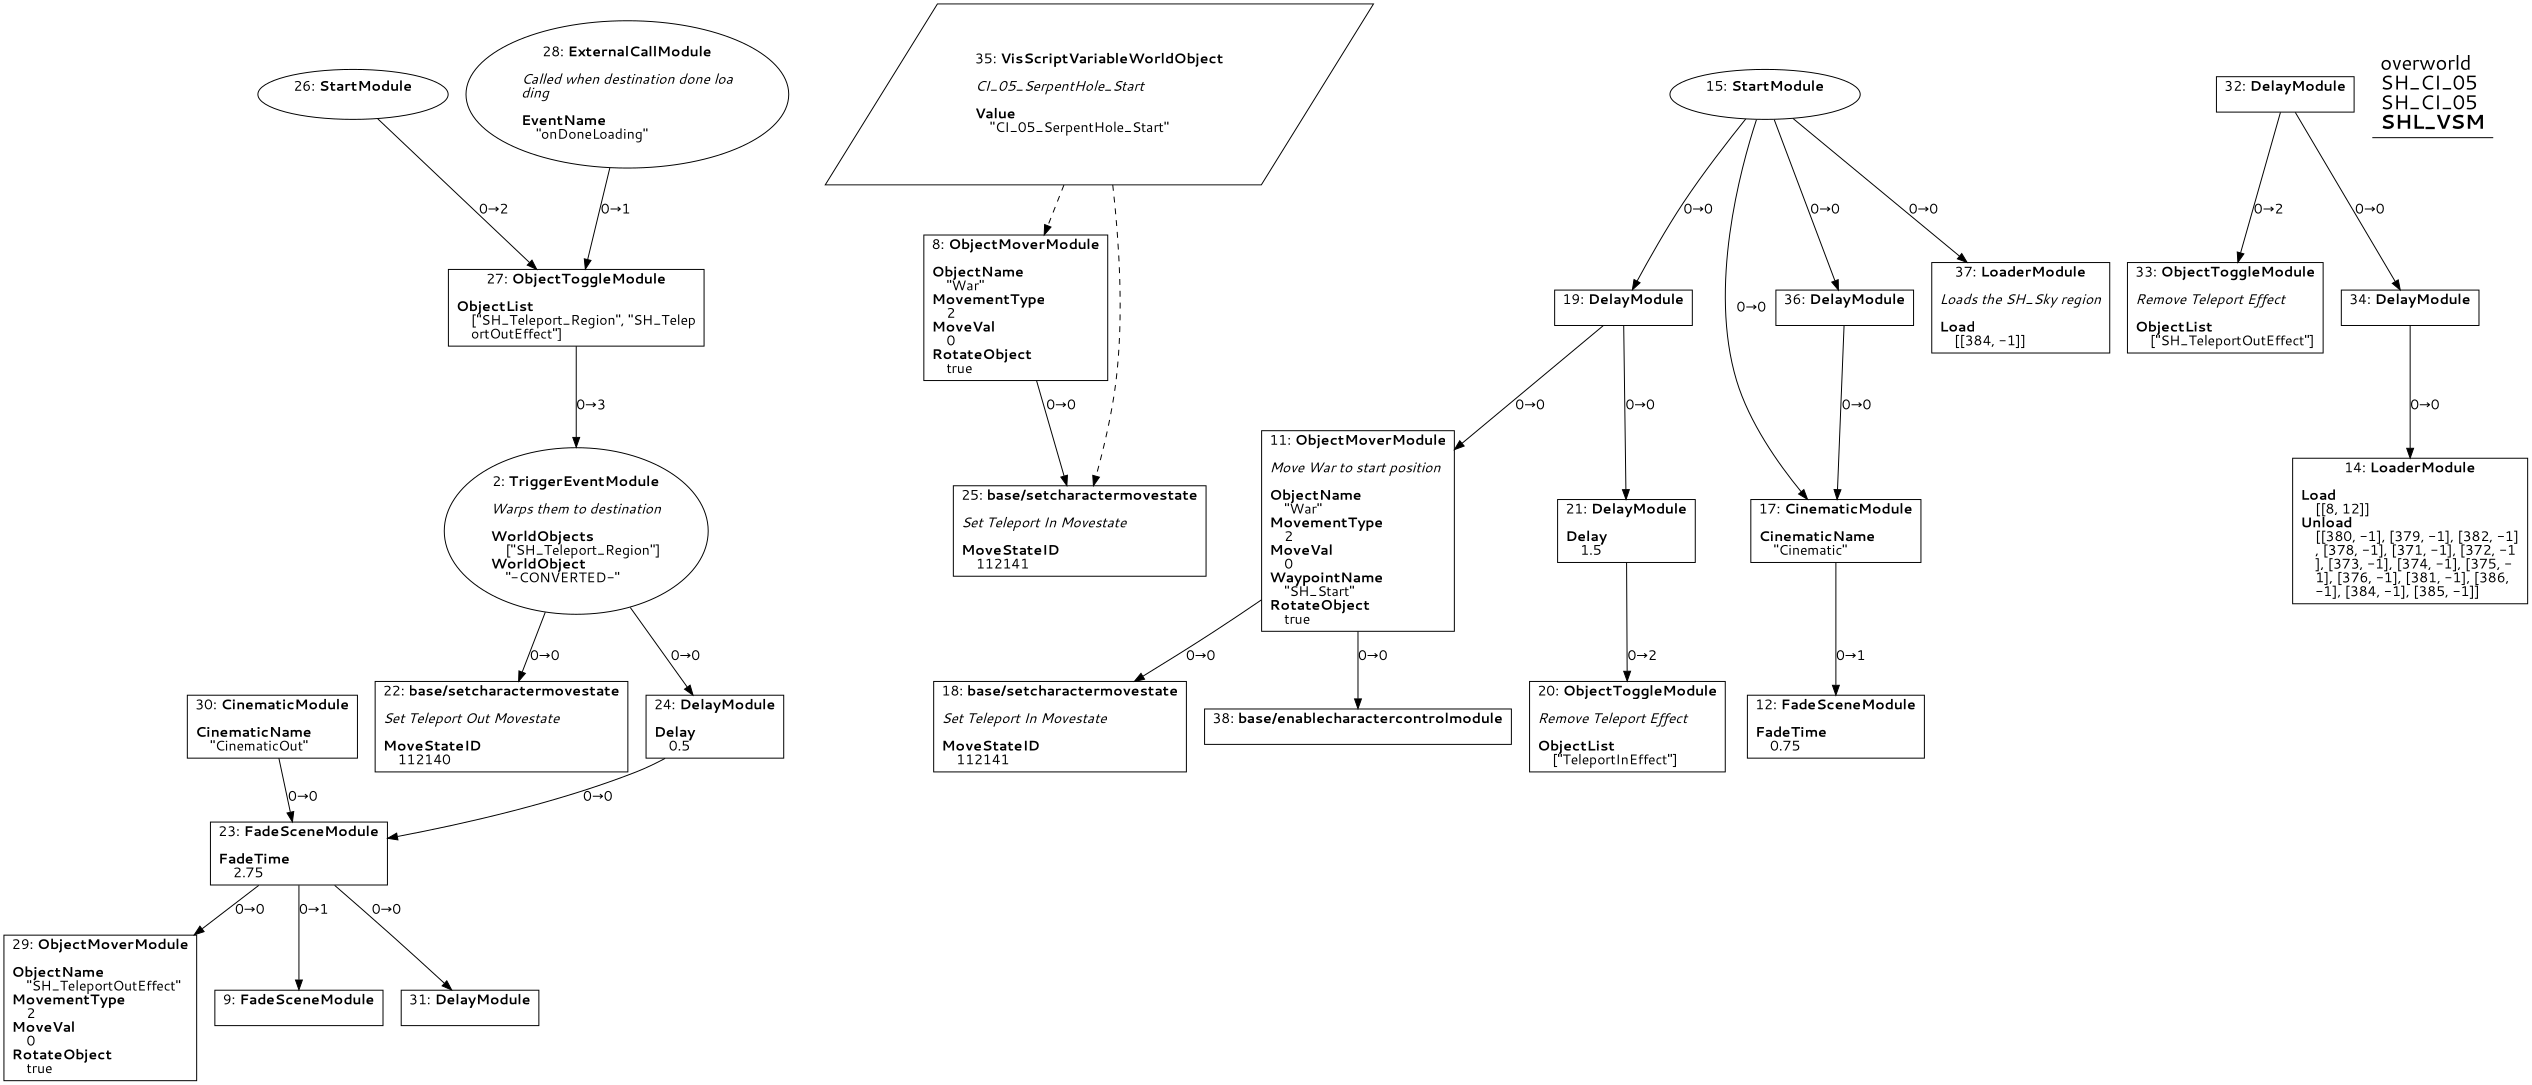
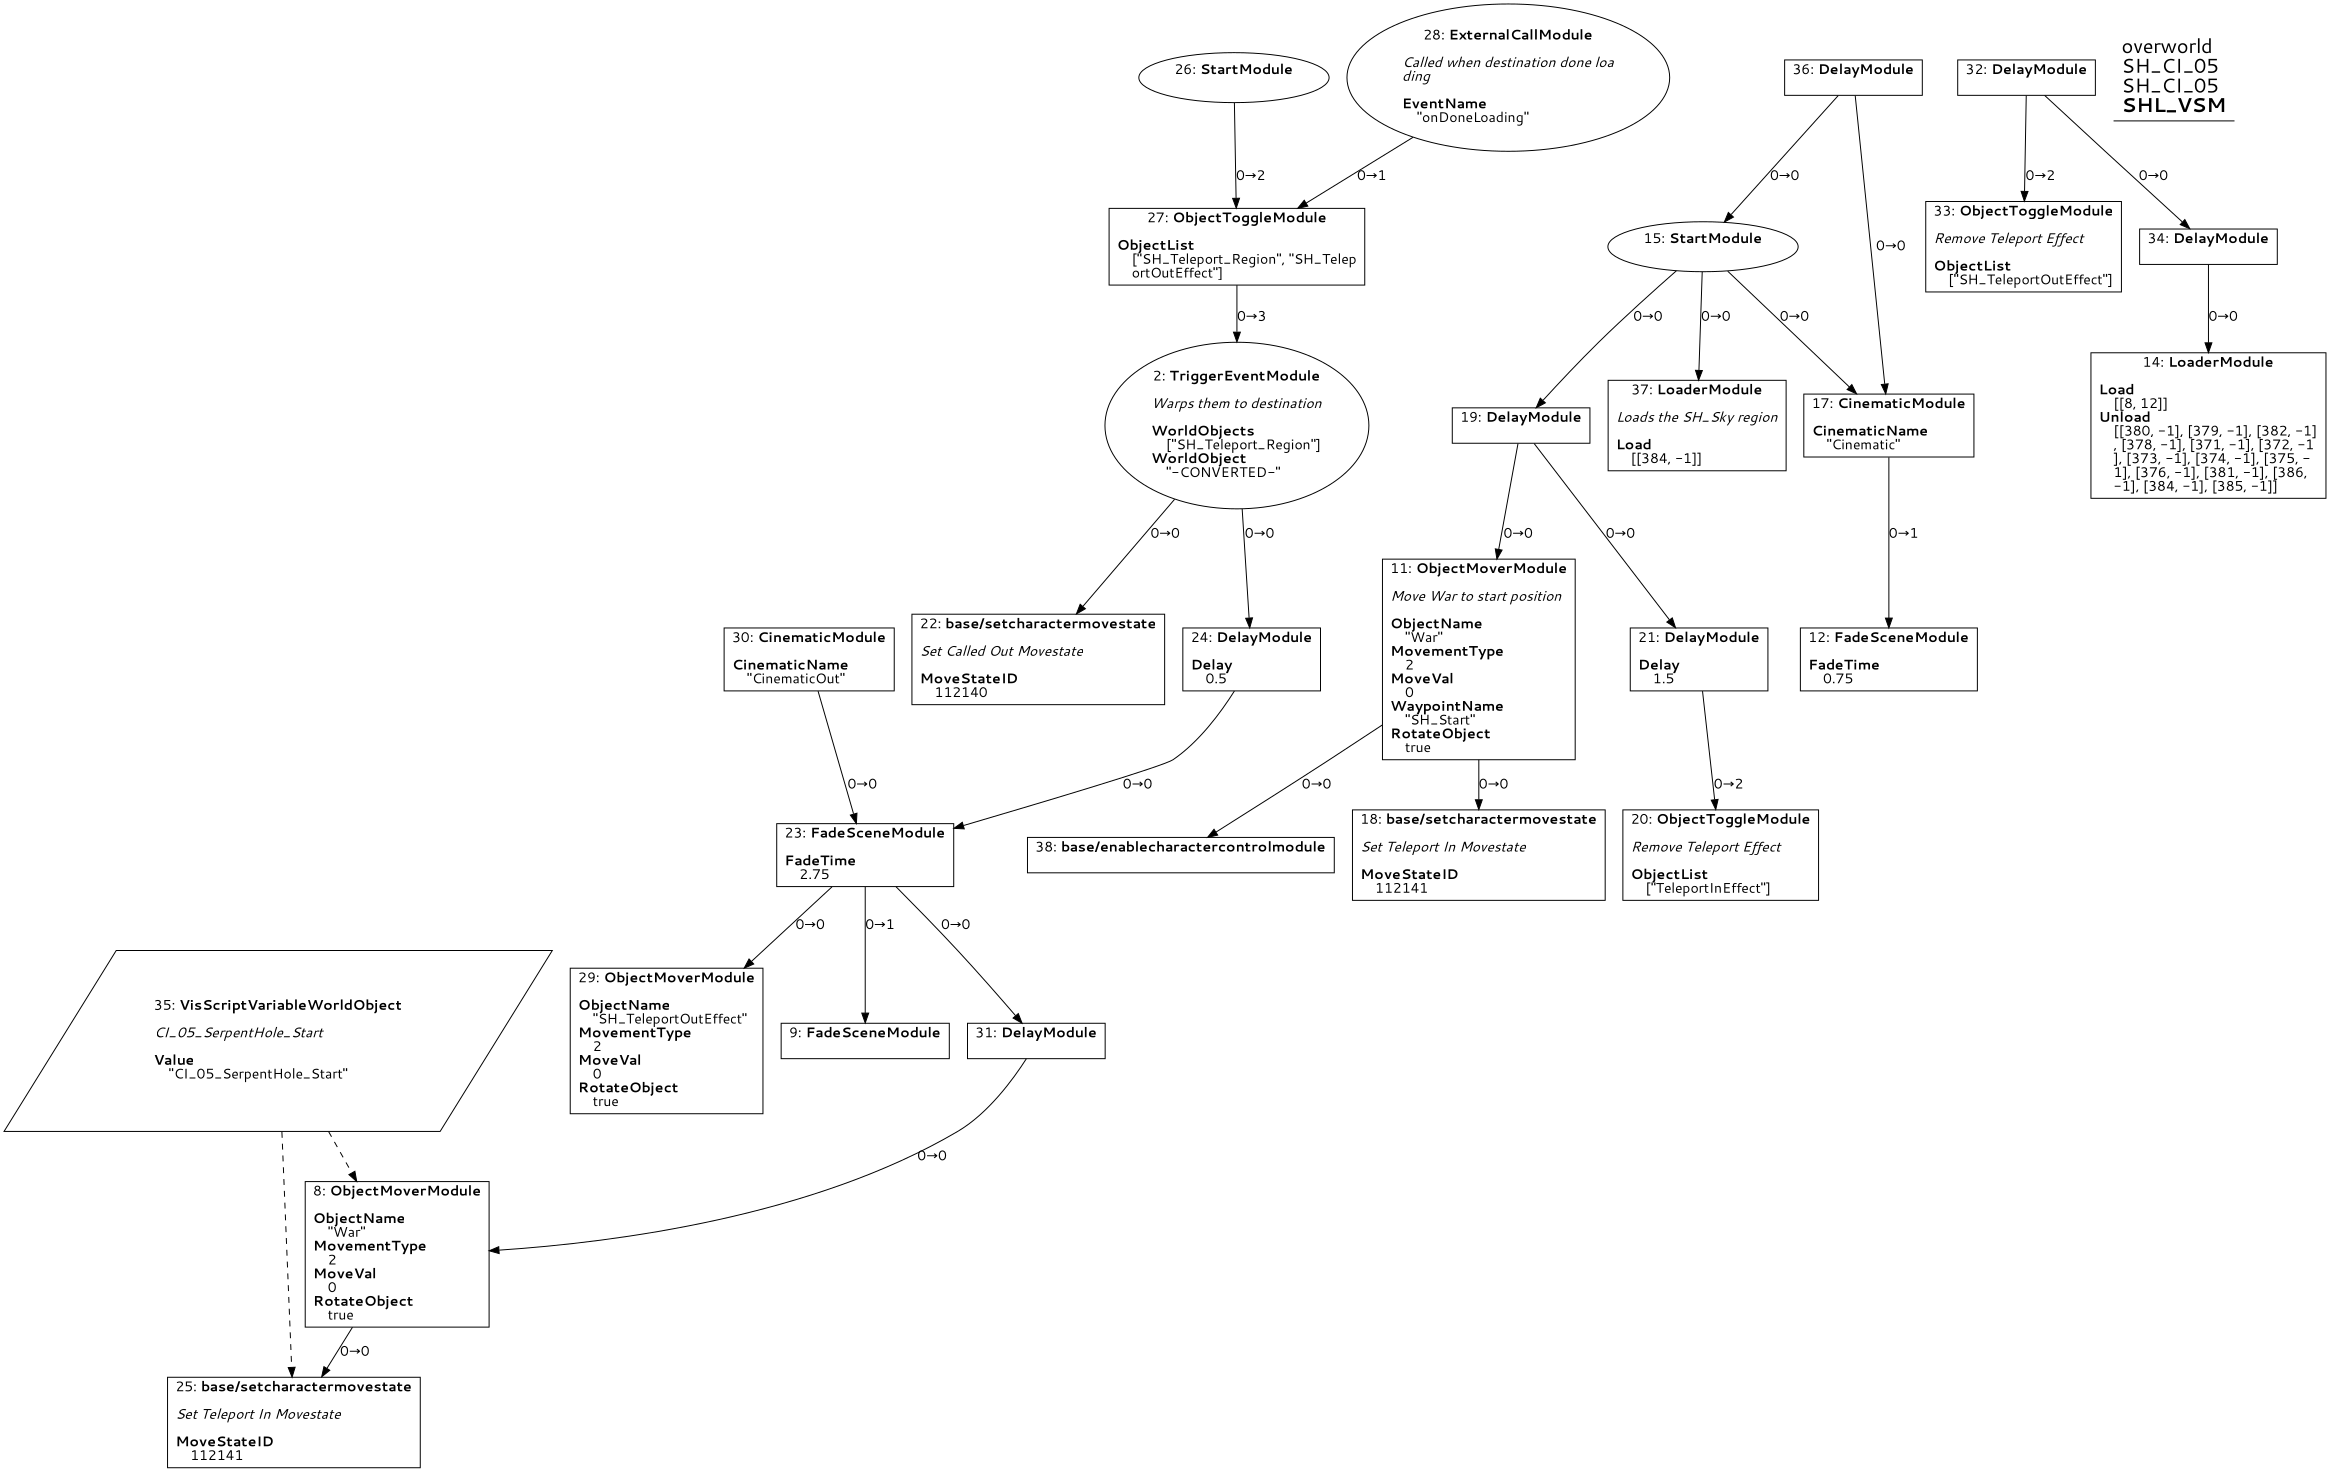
edge "15:" -> "36:": reversed
node "22:": text "Set Teleport Out Movestate" -> "Set Called Out Movestate"
edge "31:" -> "8:": added, label "0→0"
